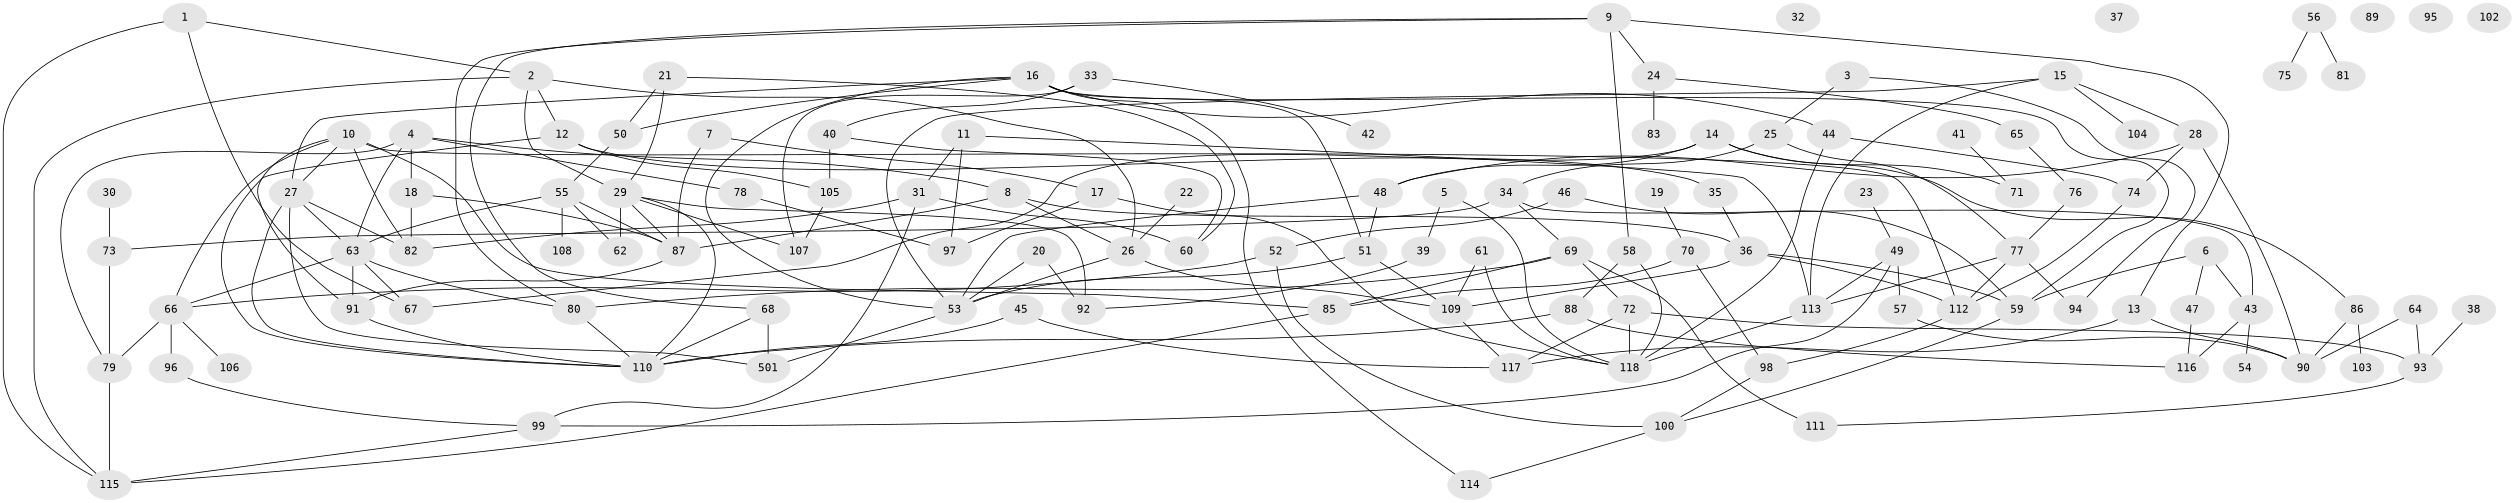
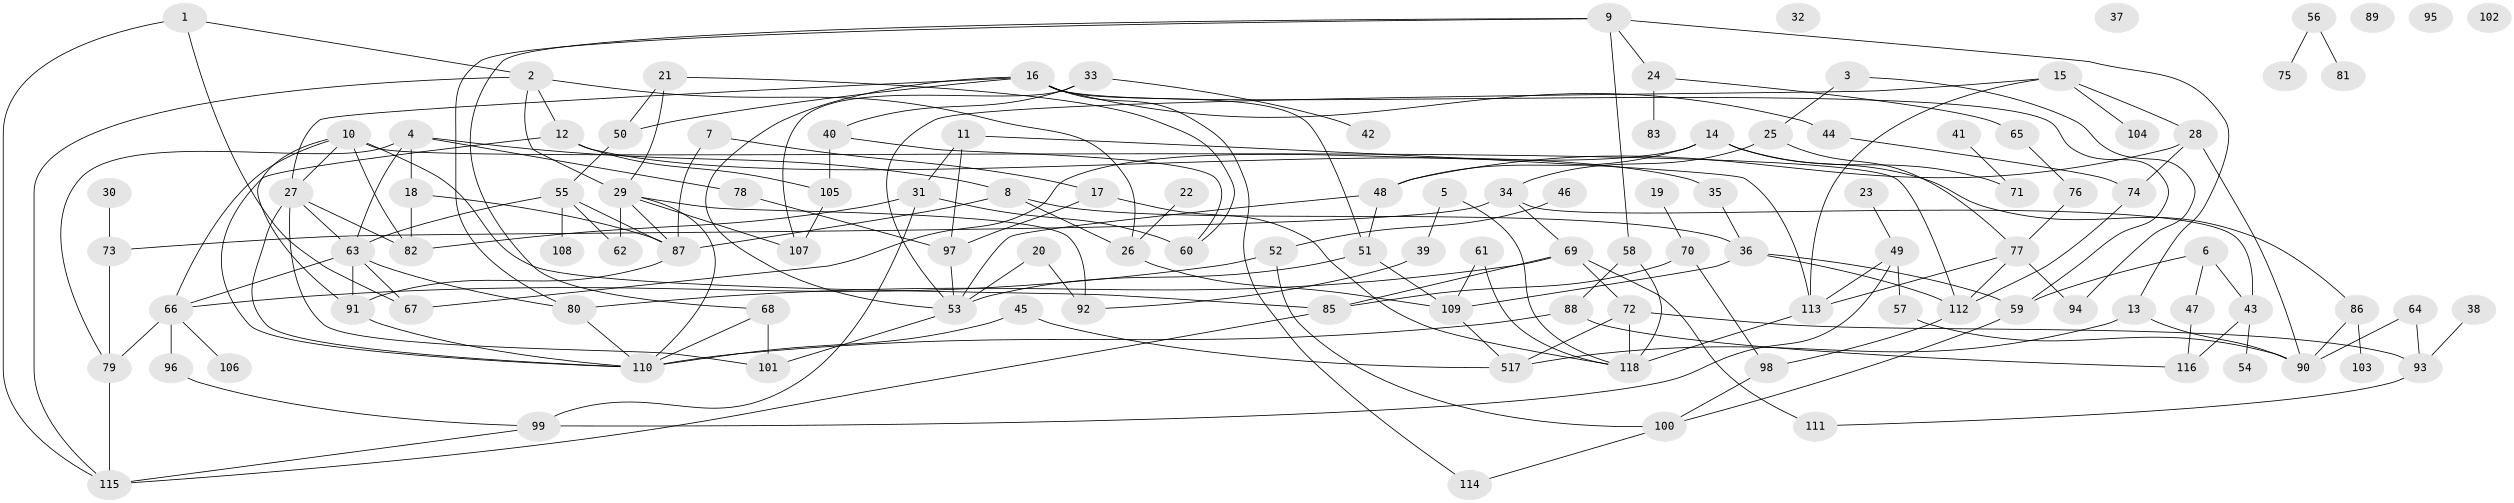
edge "46" -- "59": removed
edge "26" -- "53": now "97" -- "53"
edge "44" -- "118": removed
node "501": label "501" -> "101"
node "117": label "117" -> "517"
